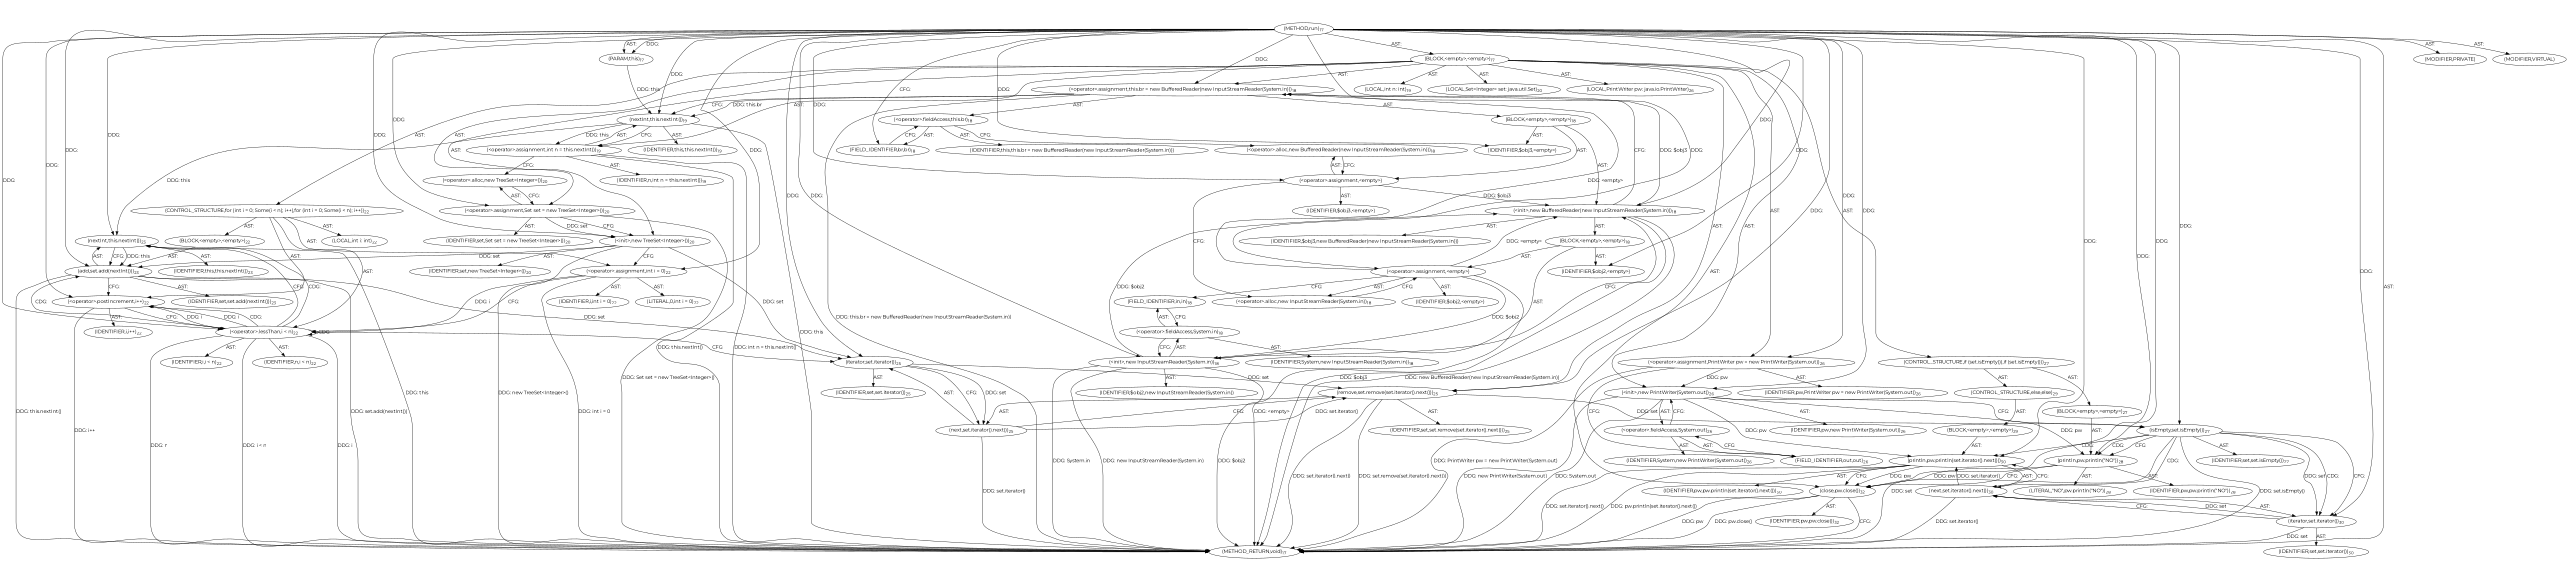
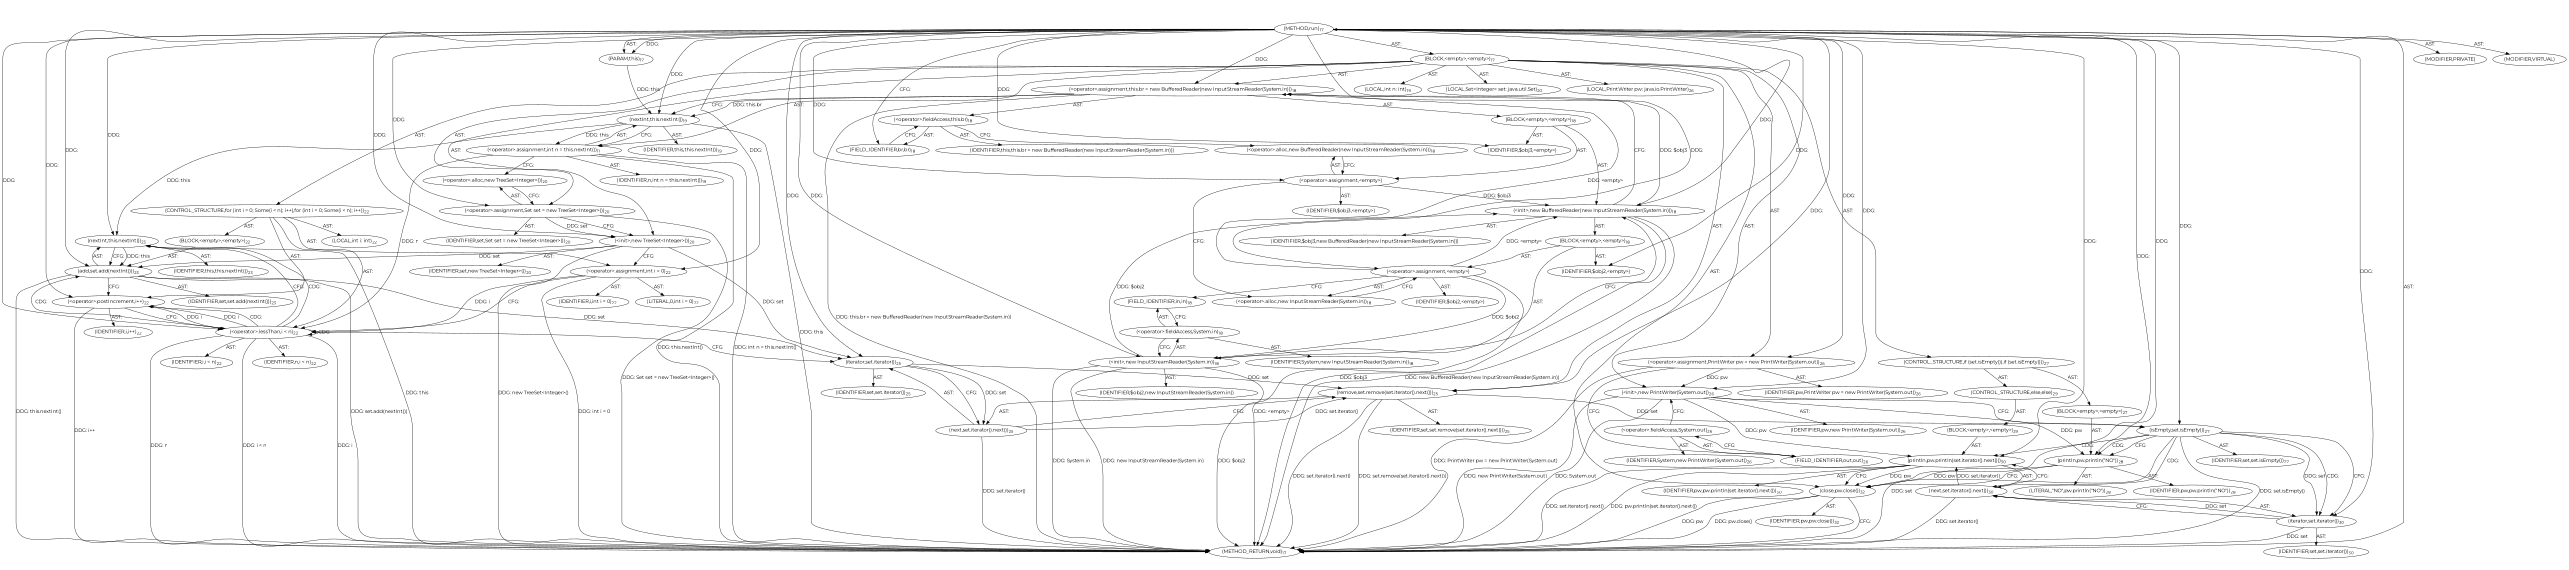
node "(<operator>.assignment,int n = this.nextInt())": text "19" -> "11"
edge "(<operator>.assignment,int n = this.nextInt())" -> "(<operator>.lessThan,i < n)": added, label "DDG: n"
edge "(METHOD,run)" -> "(METHOD_RETURN,void)": reversed
edge "(<init>,new PrintWriter(System.out))" -> "(<operator>.fieldAccess,System.out)": removed, label "AST:"
